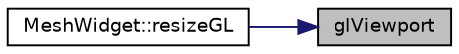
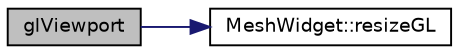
edge "MeshWidget::resizeGL" -> "glViewport": reversed
